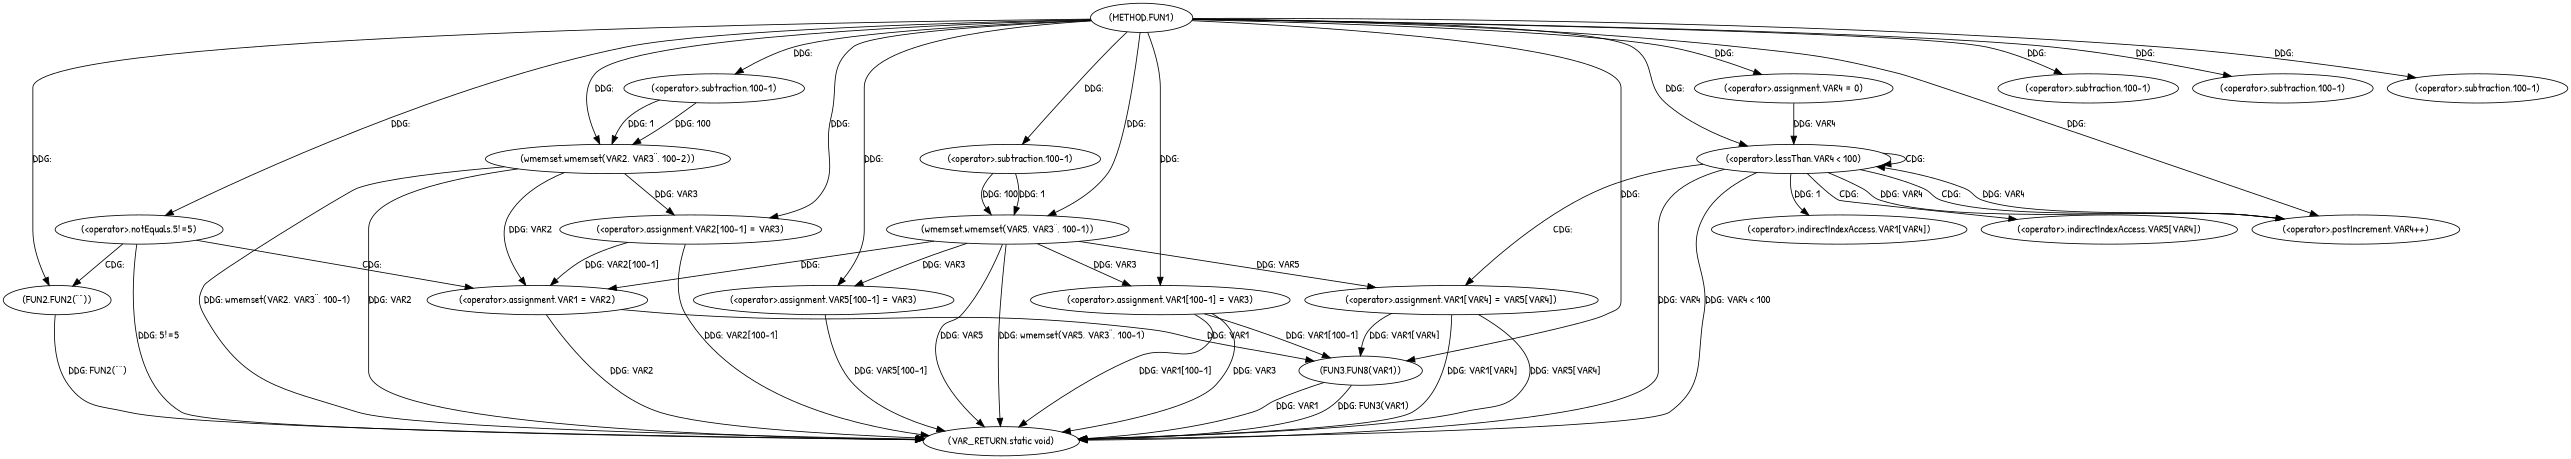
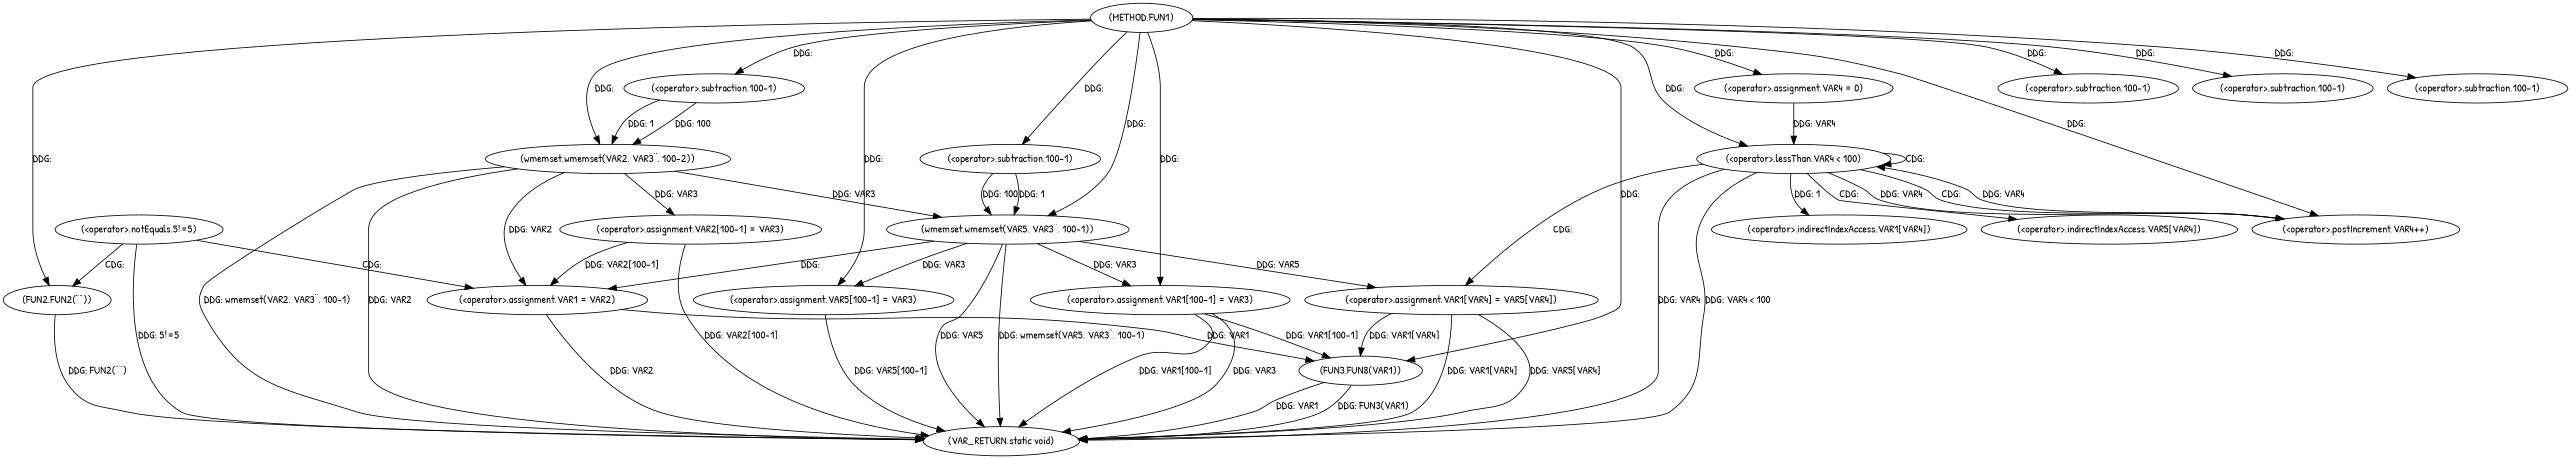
edge "(METHOD,FUN1)" -> "(<operator>.assignment,VAR2[100-1] = VAR3)": removed, label "DDG:"
edge "(METHOD,FUN1)" -> "(<operator>.notEquals,5!=5)": removed, label "DDG:"
edge "(wmemset,wmemset(VAR2, VAR3'', 100-2))" -> "(wmemset,wmemset(VAR5, VAR3'', 100-1))": added, label "DDG: VAR3"
